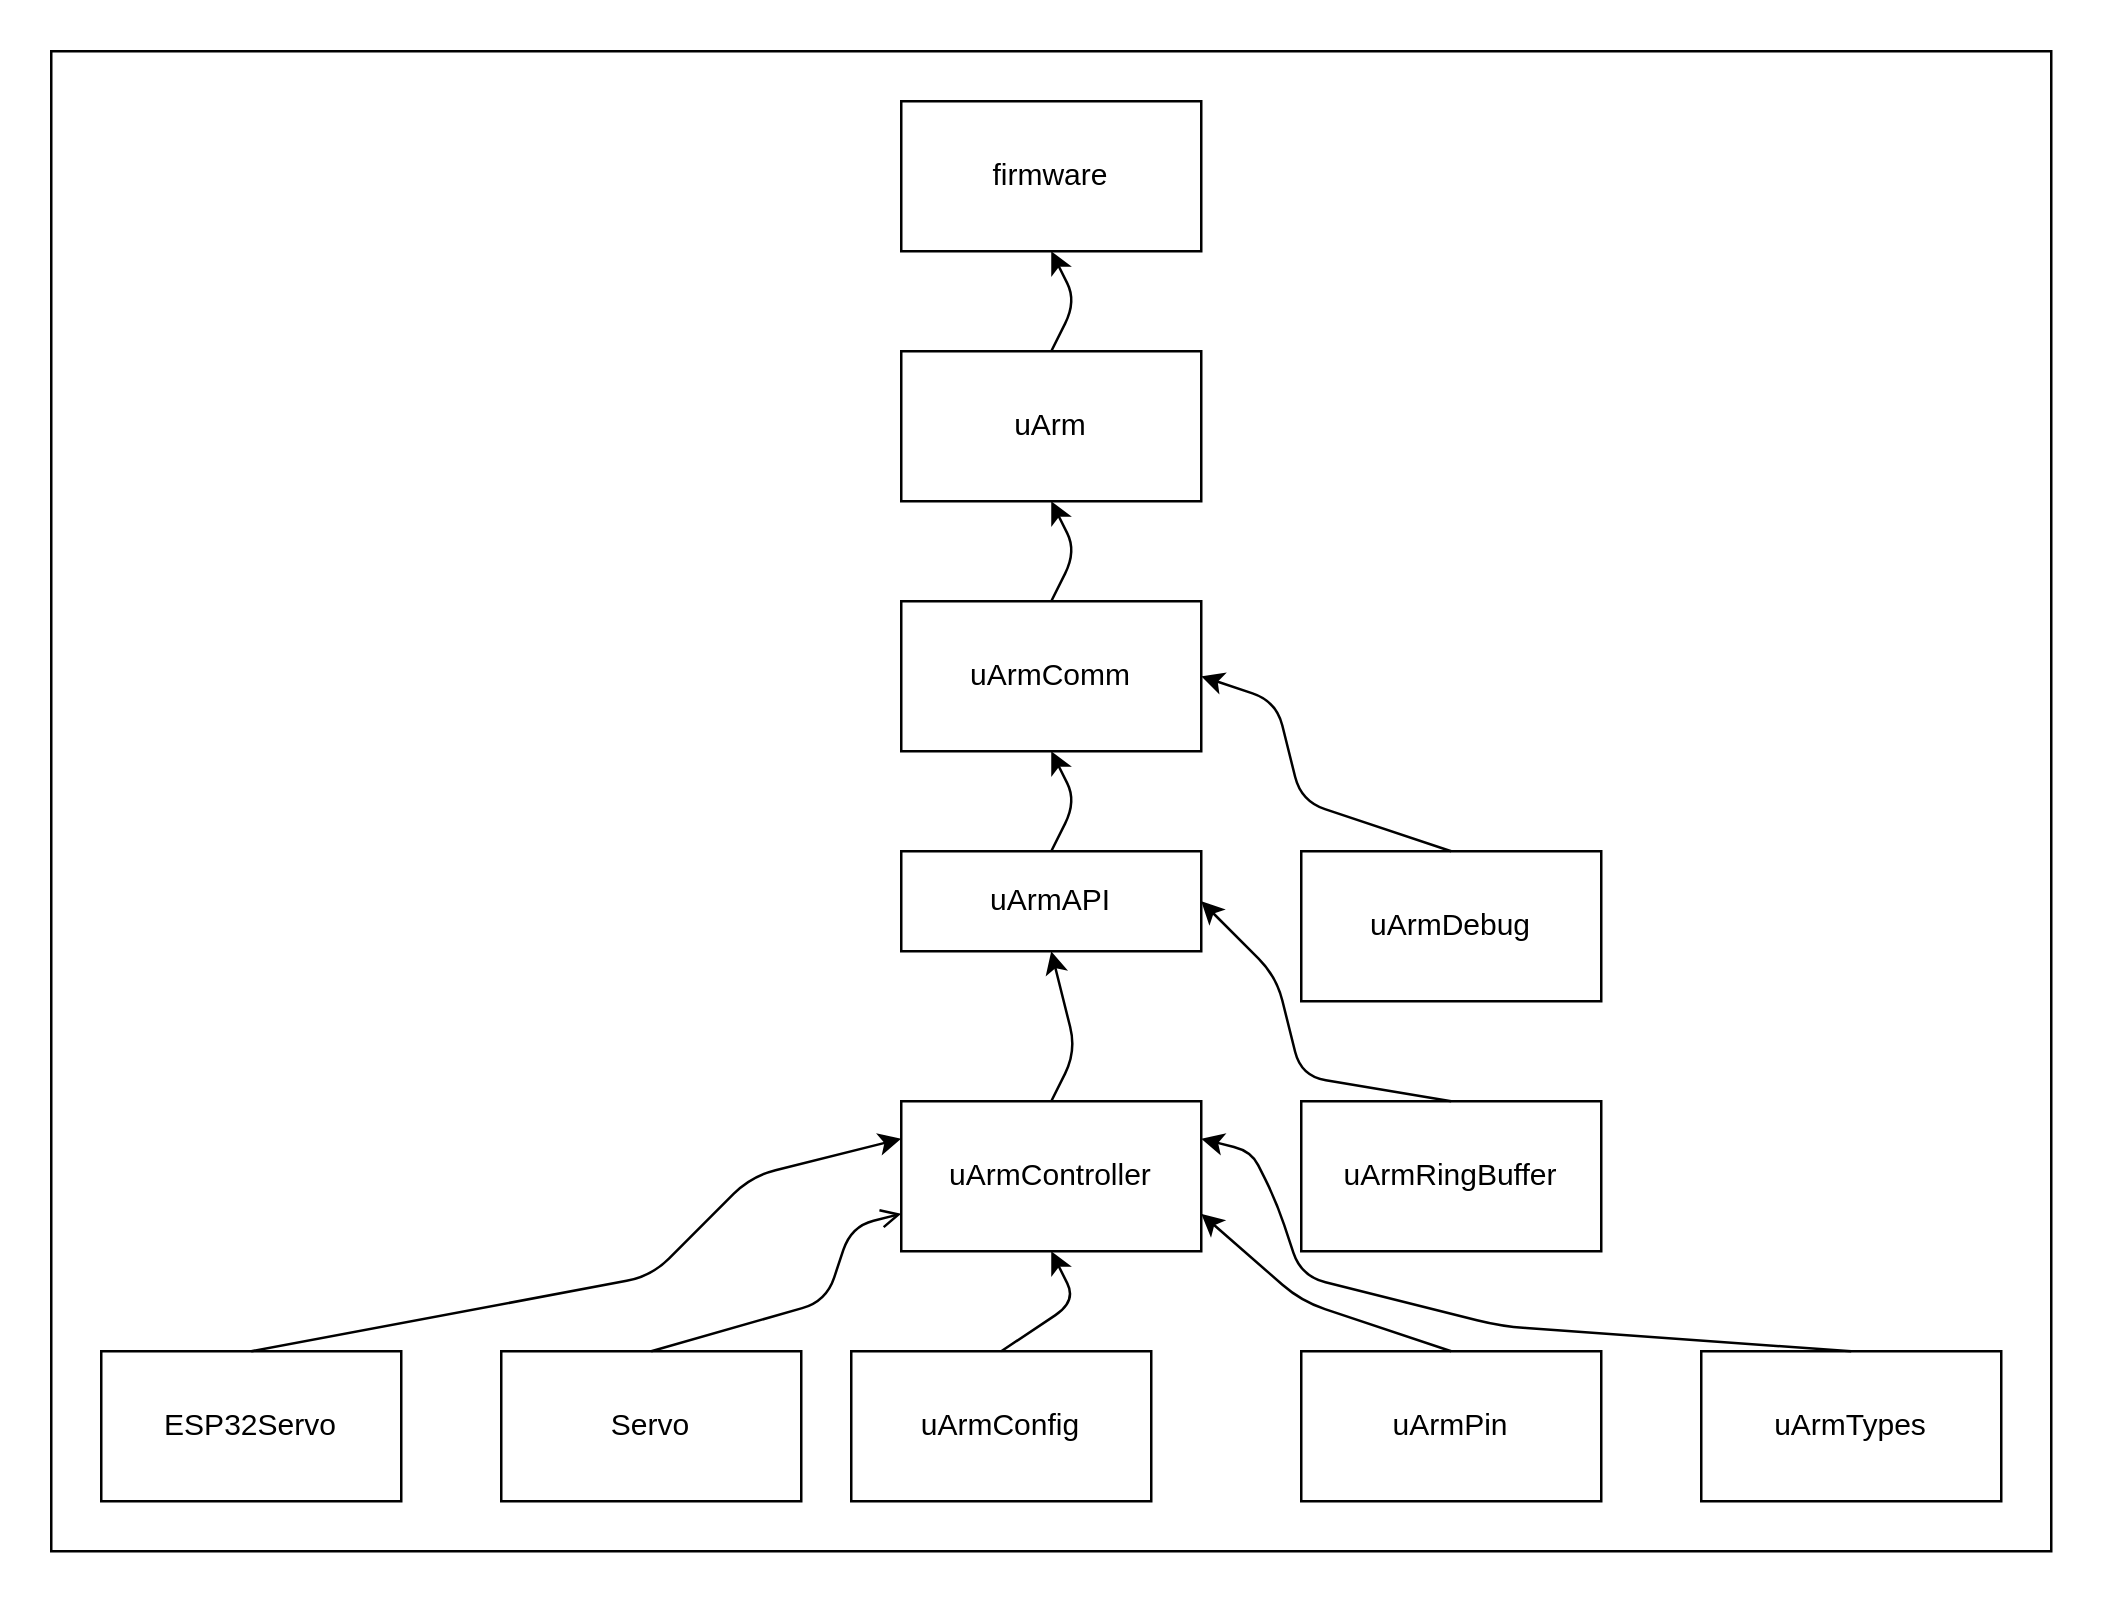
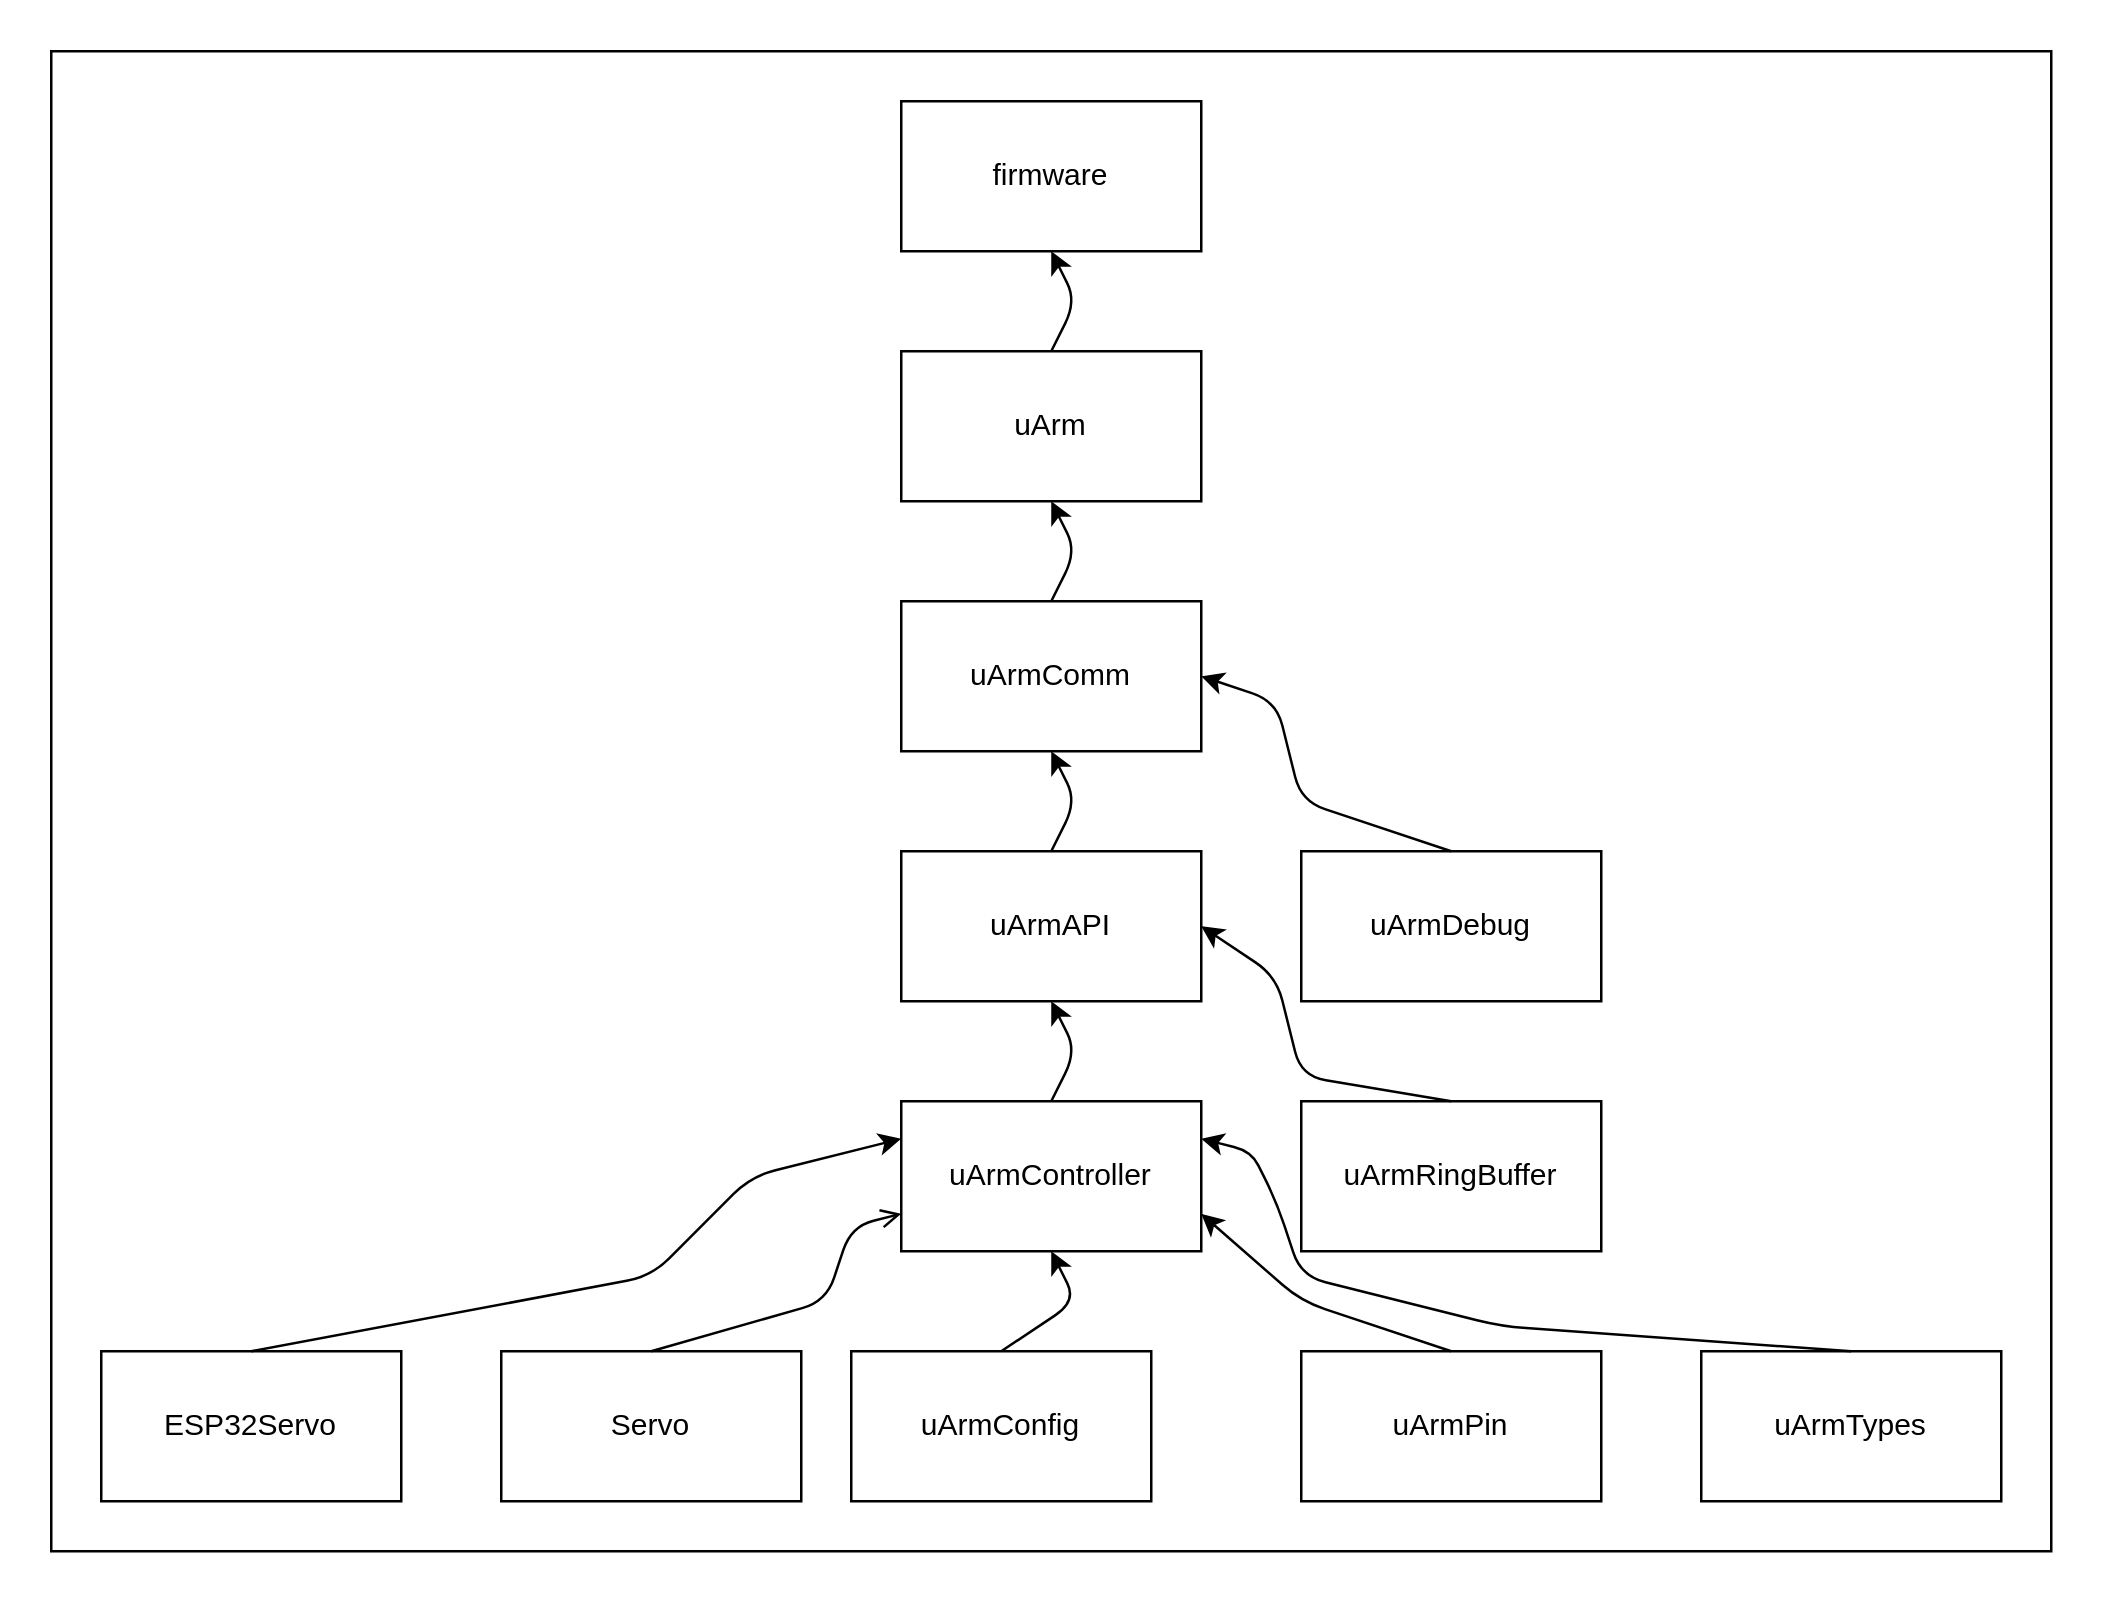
node "uArmAPI": size 300x100 -> 300x150
